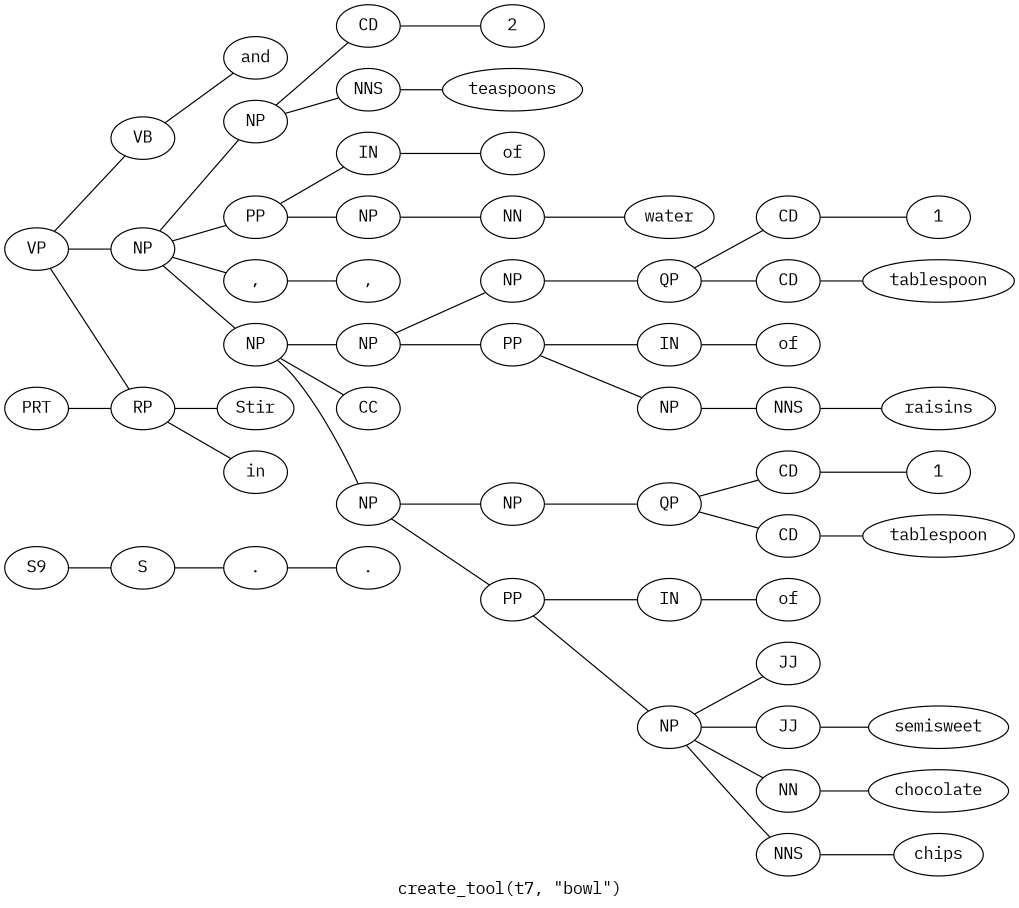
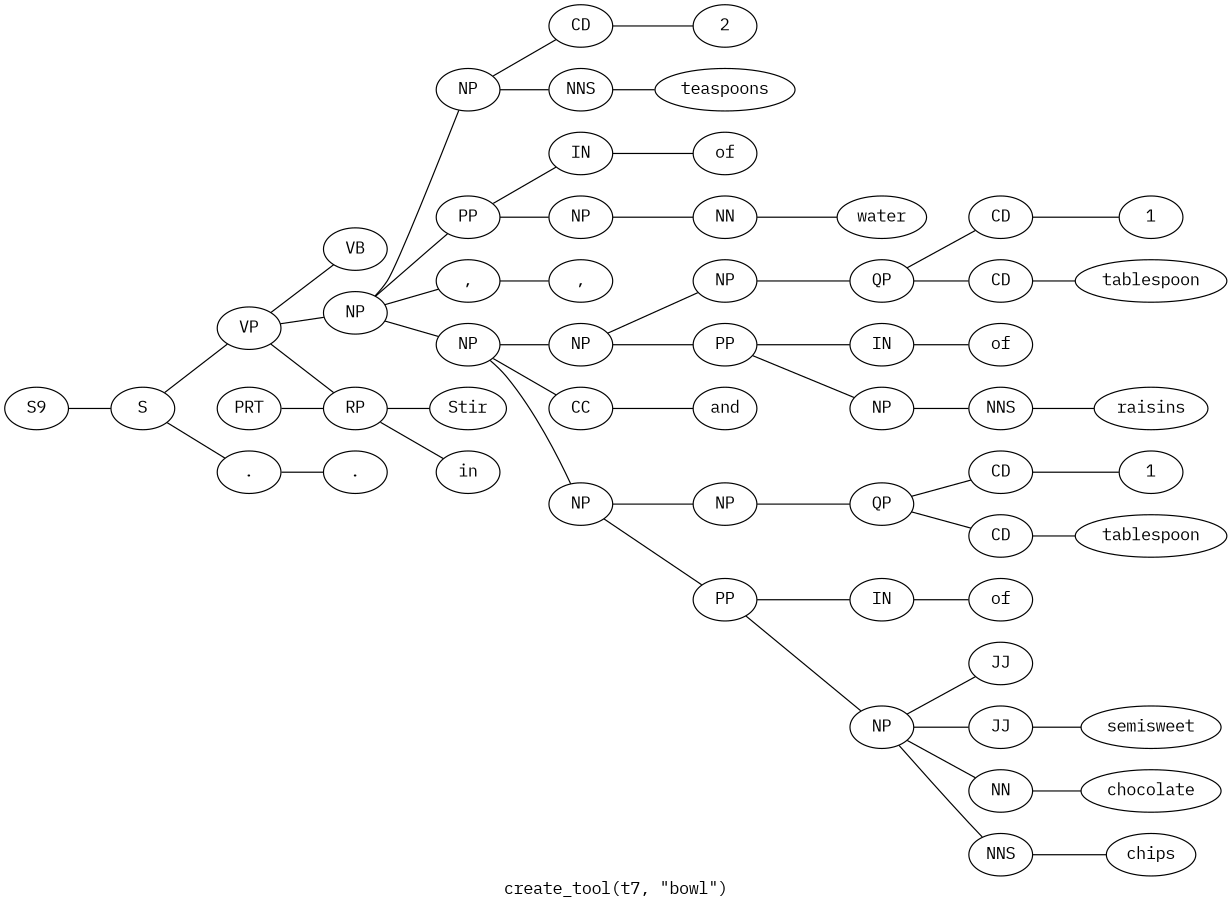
edge "and" -- "VB": now "and" -- "CC"
edge "VP" -- "S": added
